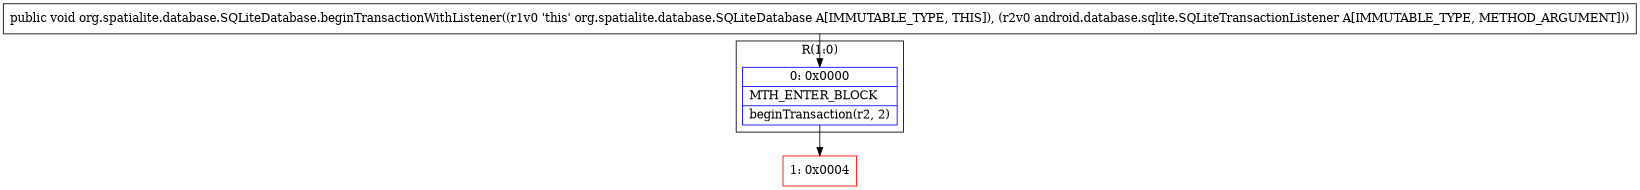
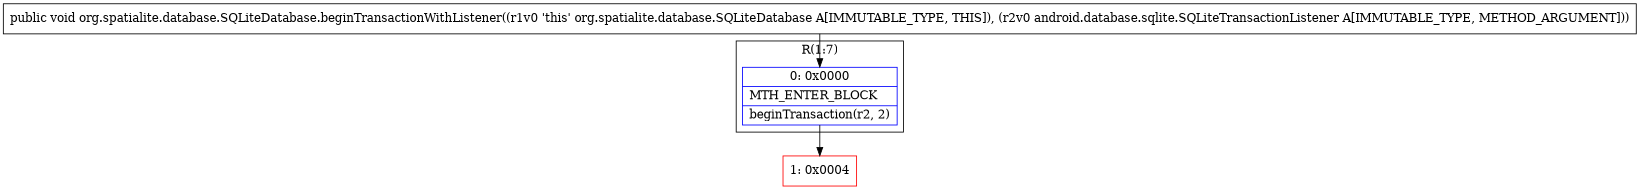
cluster "R(1:0)": label "R(1:0)" -> "R(1:7)"
